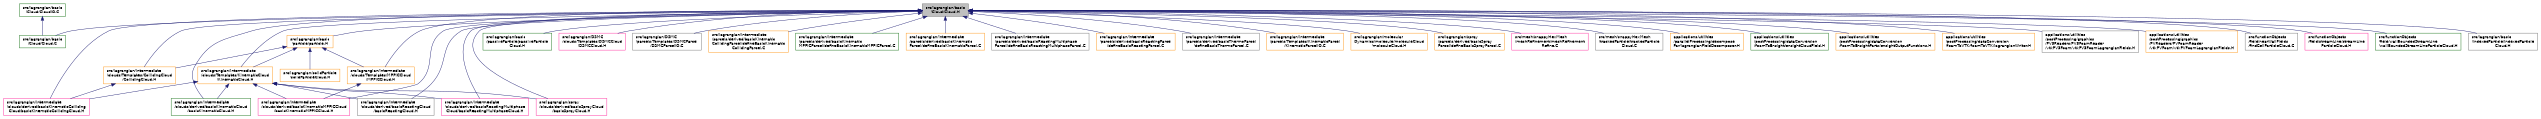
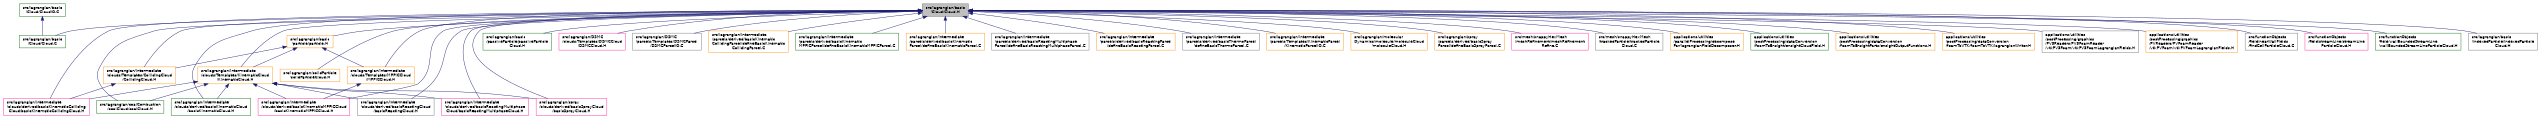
edge "src/lagrangian/solidParticle /solidParticleCloud.H" -> "src/lagrangian/basic /particle/particle.H": now "src/lagrangian/solidParticle /solidParticleCloud.H" -> "src/lagrangian/basic /Cloud/Cloud.H"
node "src/lagrangian/coalCombustion /coalCloud/coalCloud.H": added
